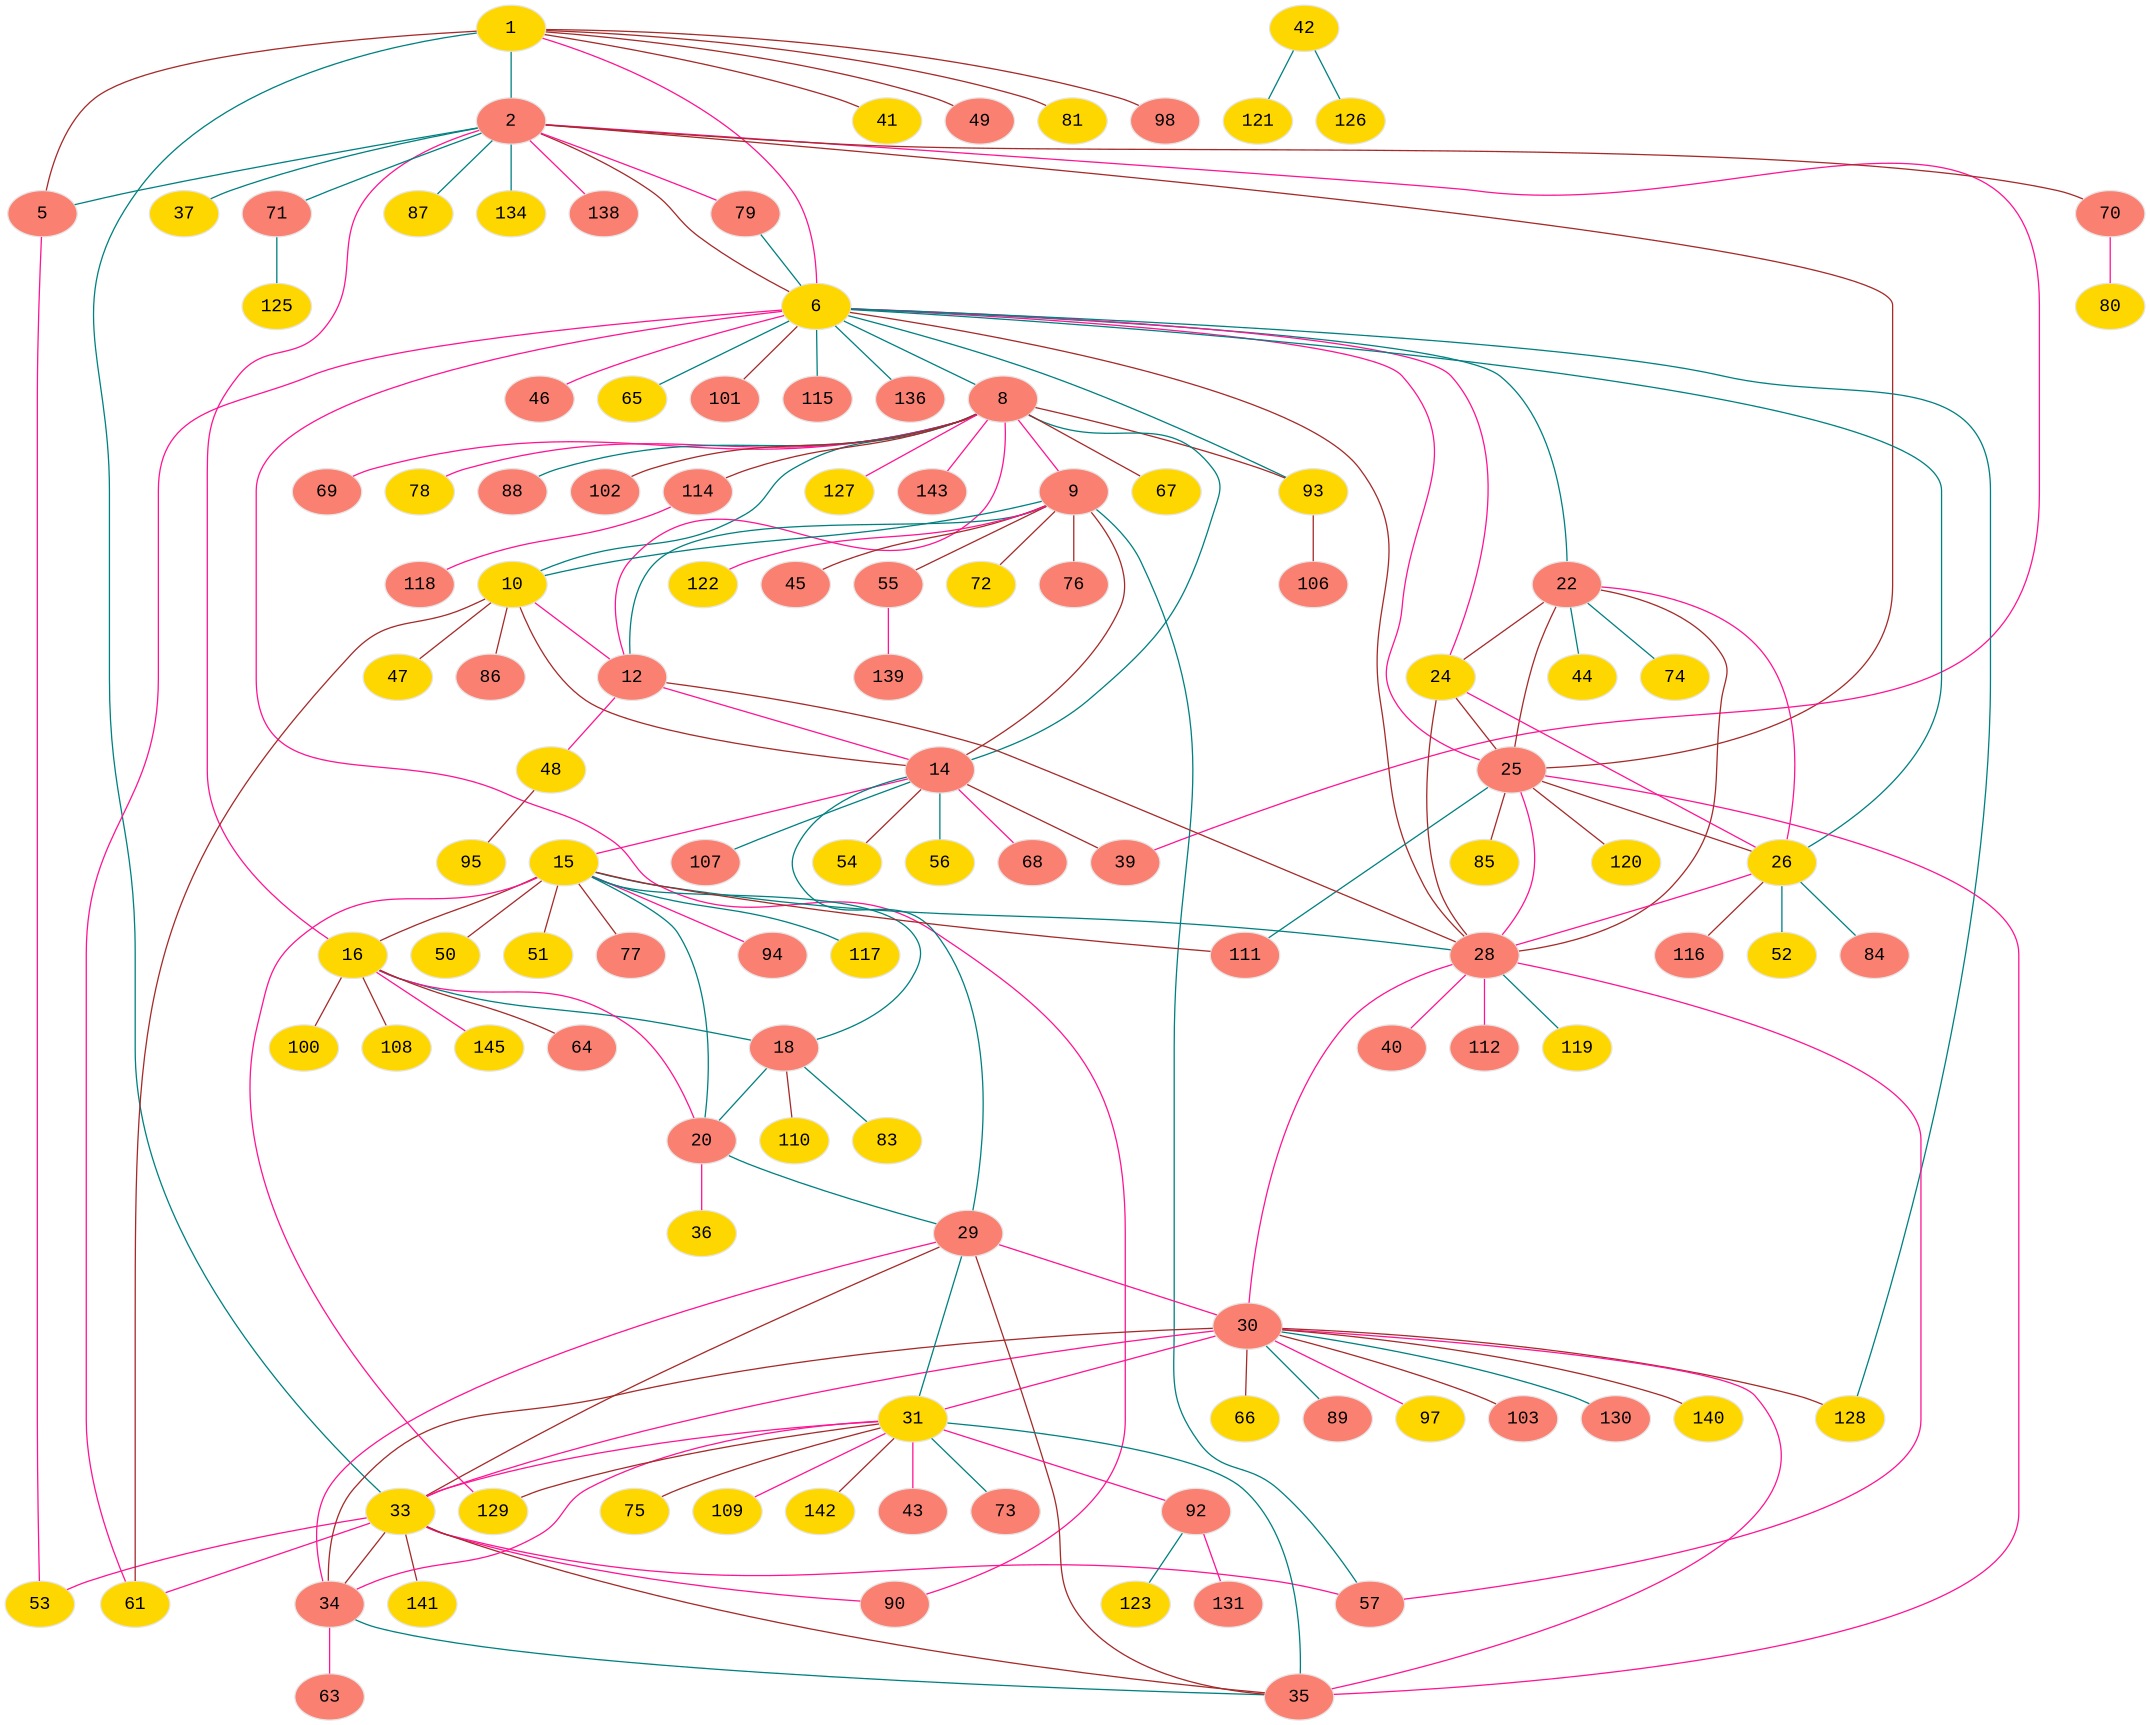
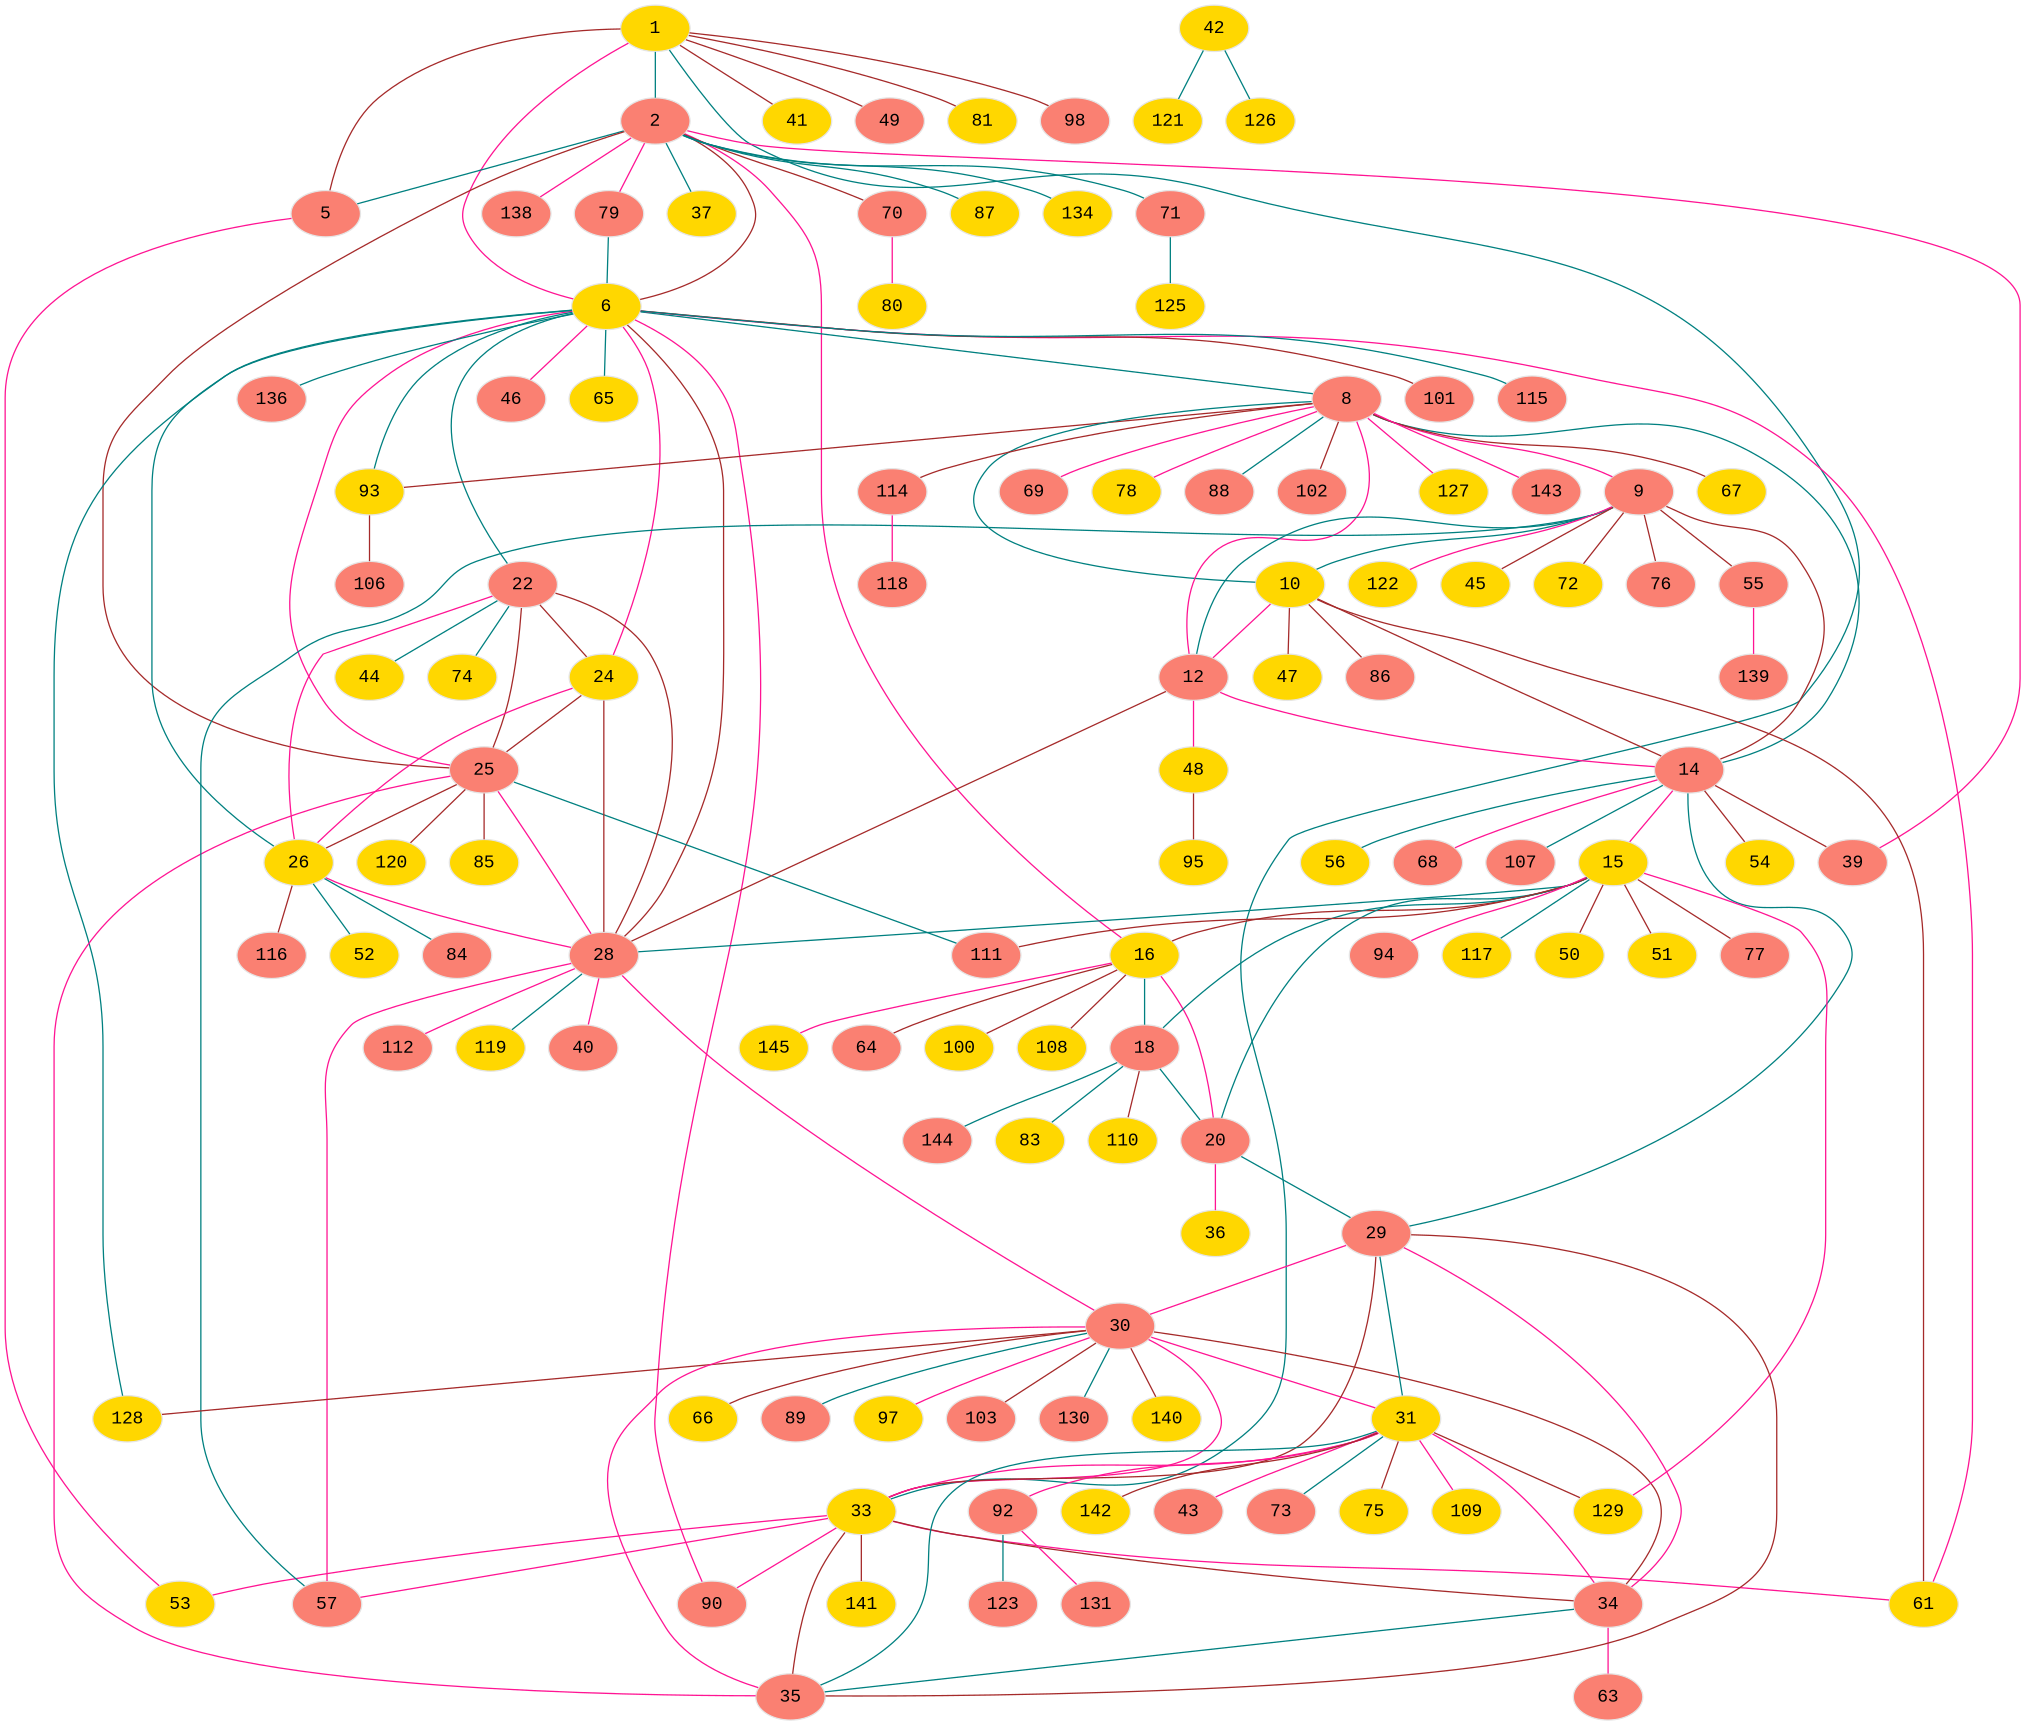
node "45": fillcolor salmon -> gold
node "144": added
node "123": fillcolor gold -> salmon
